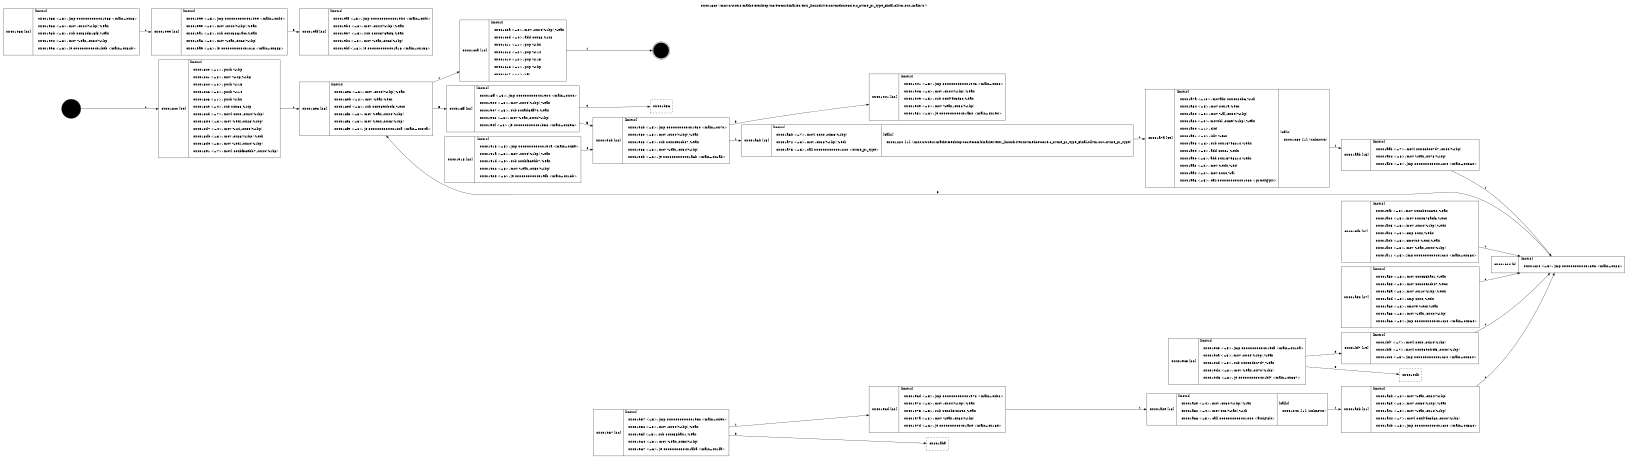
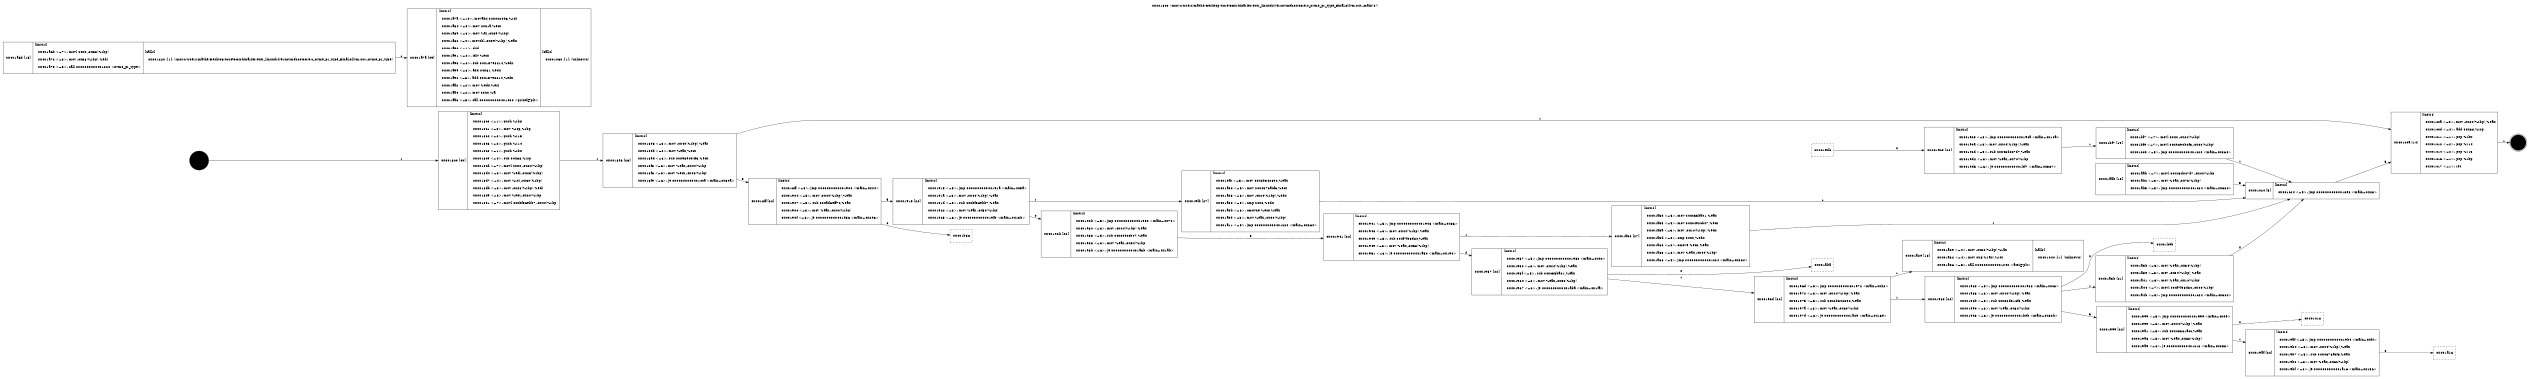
edge "0x401983 [22]" -> "0x401999 [22]": label " 1" -> " 9"
edge "0x401999 [22]" -> "0x4019af [22]": label " 3" -> " 1"
edge "0x4018ff [22]" -> "0x40192b [22]": now "0x4018ff [22]" -> "0x401915 [22]"
edge "0x40192b [22]" -> "0x401a6b [15]": removed, label "1"
edge "0x401a7a [49]" -> "0x401aab [15]": removed, label "1"
edge "0x401aab [15]" -> "0x401c24 [5]": label " 1" -> " 5"
edge "0x401c24 [5]" -> "0x4018e8 [23]": now "0x401c24 [5]" -> "0x401c0a [14]"
edge "0x401915 [22]" -> "0x4019fb [27]": added, label "1"
edge "0x401941 [22]" -> "0x401a50 [27]": added, label "1"
node "0x401beb": added
edge "0x401941 [22]" -> "0x401957 [22]": added, label "2"
edge "0x40196d [22]" -> "0x401983 [22]": added, label "1"
node "0x401c18": added
edge "0x4019c5 [22]" -> "0x401bf7 [19]": label " 0" -> " 1"
node "0x401a16": added
edge "0x4019c5 [22]" -> "0x4019db": reversed
edge "0x401a3b [21]" -> "0x401c24 [5]": label " 1" -> " 2"
edge "0x401a2e [13]" -> "0x401a3b [21]": now "0x401983 [22]" -> "0x401a3b [21]"
